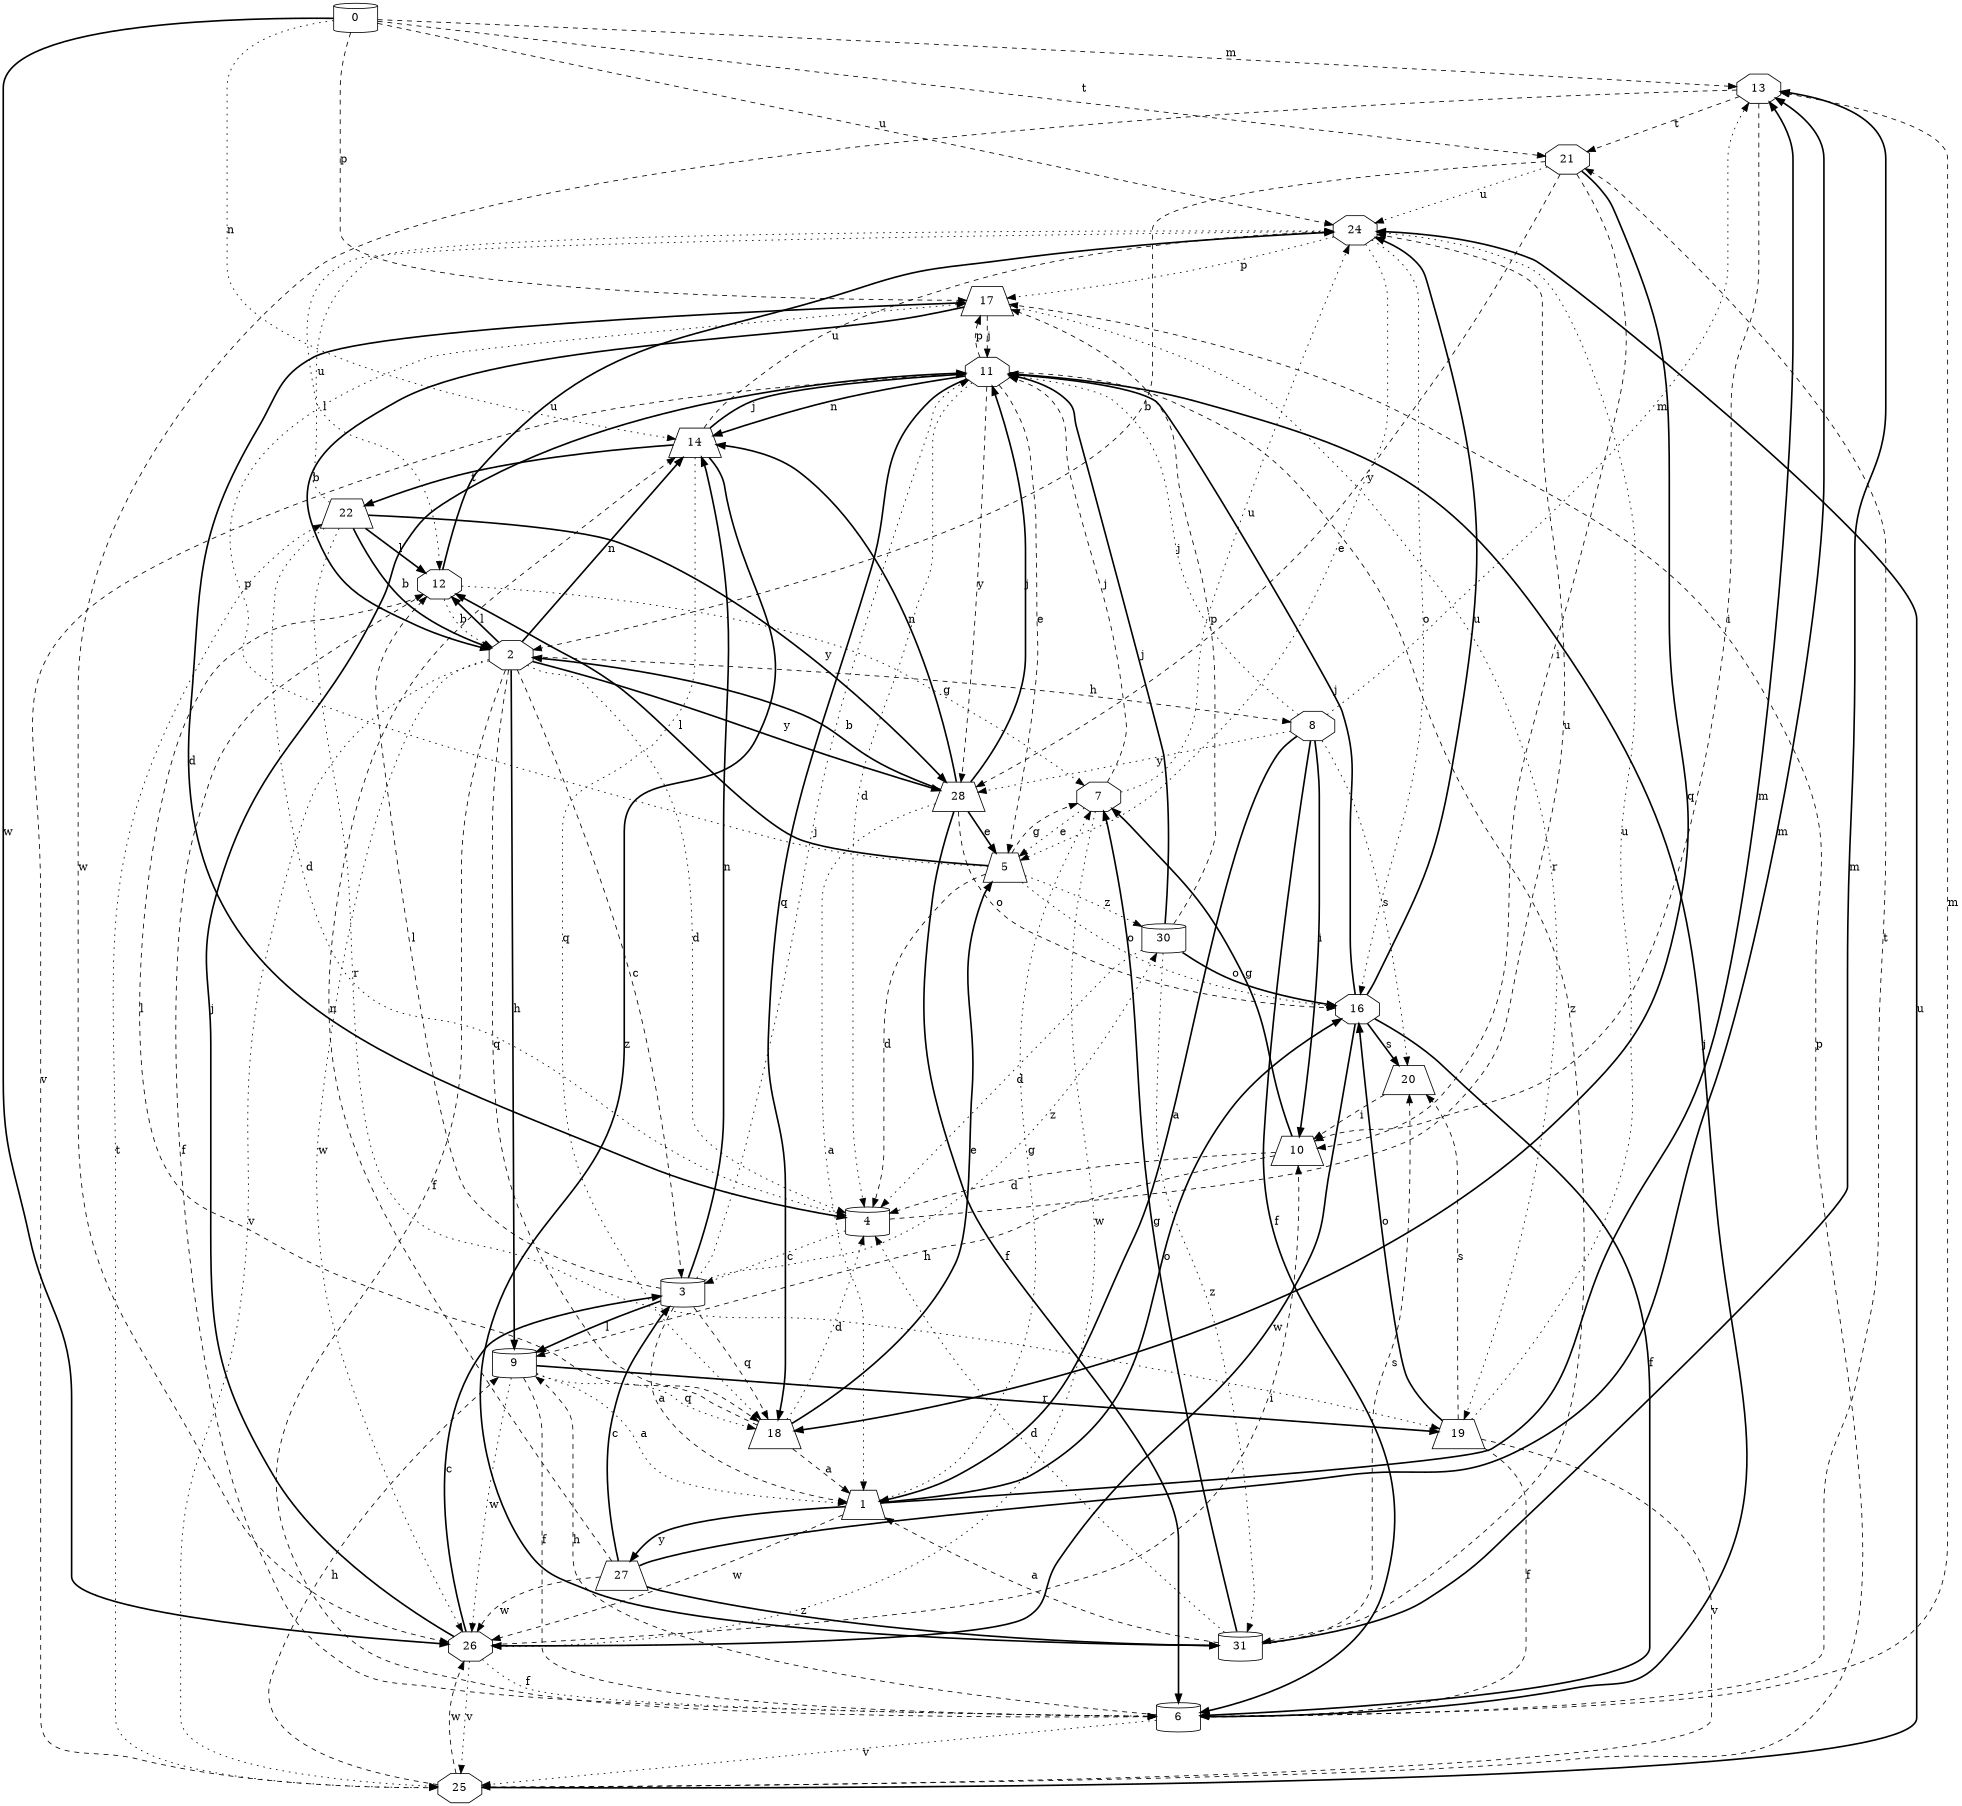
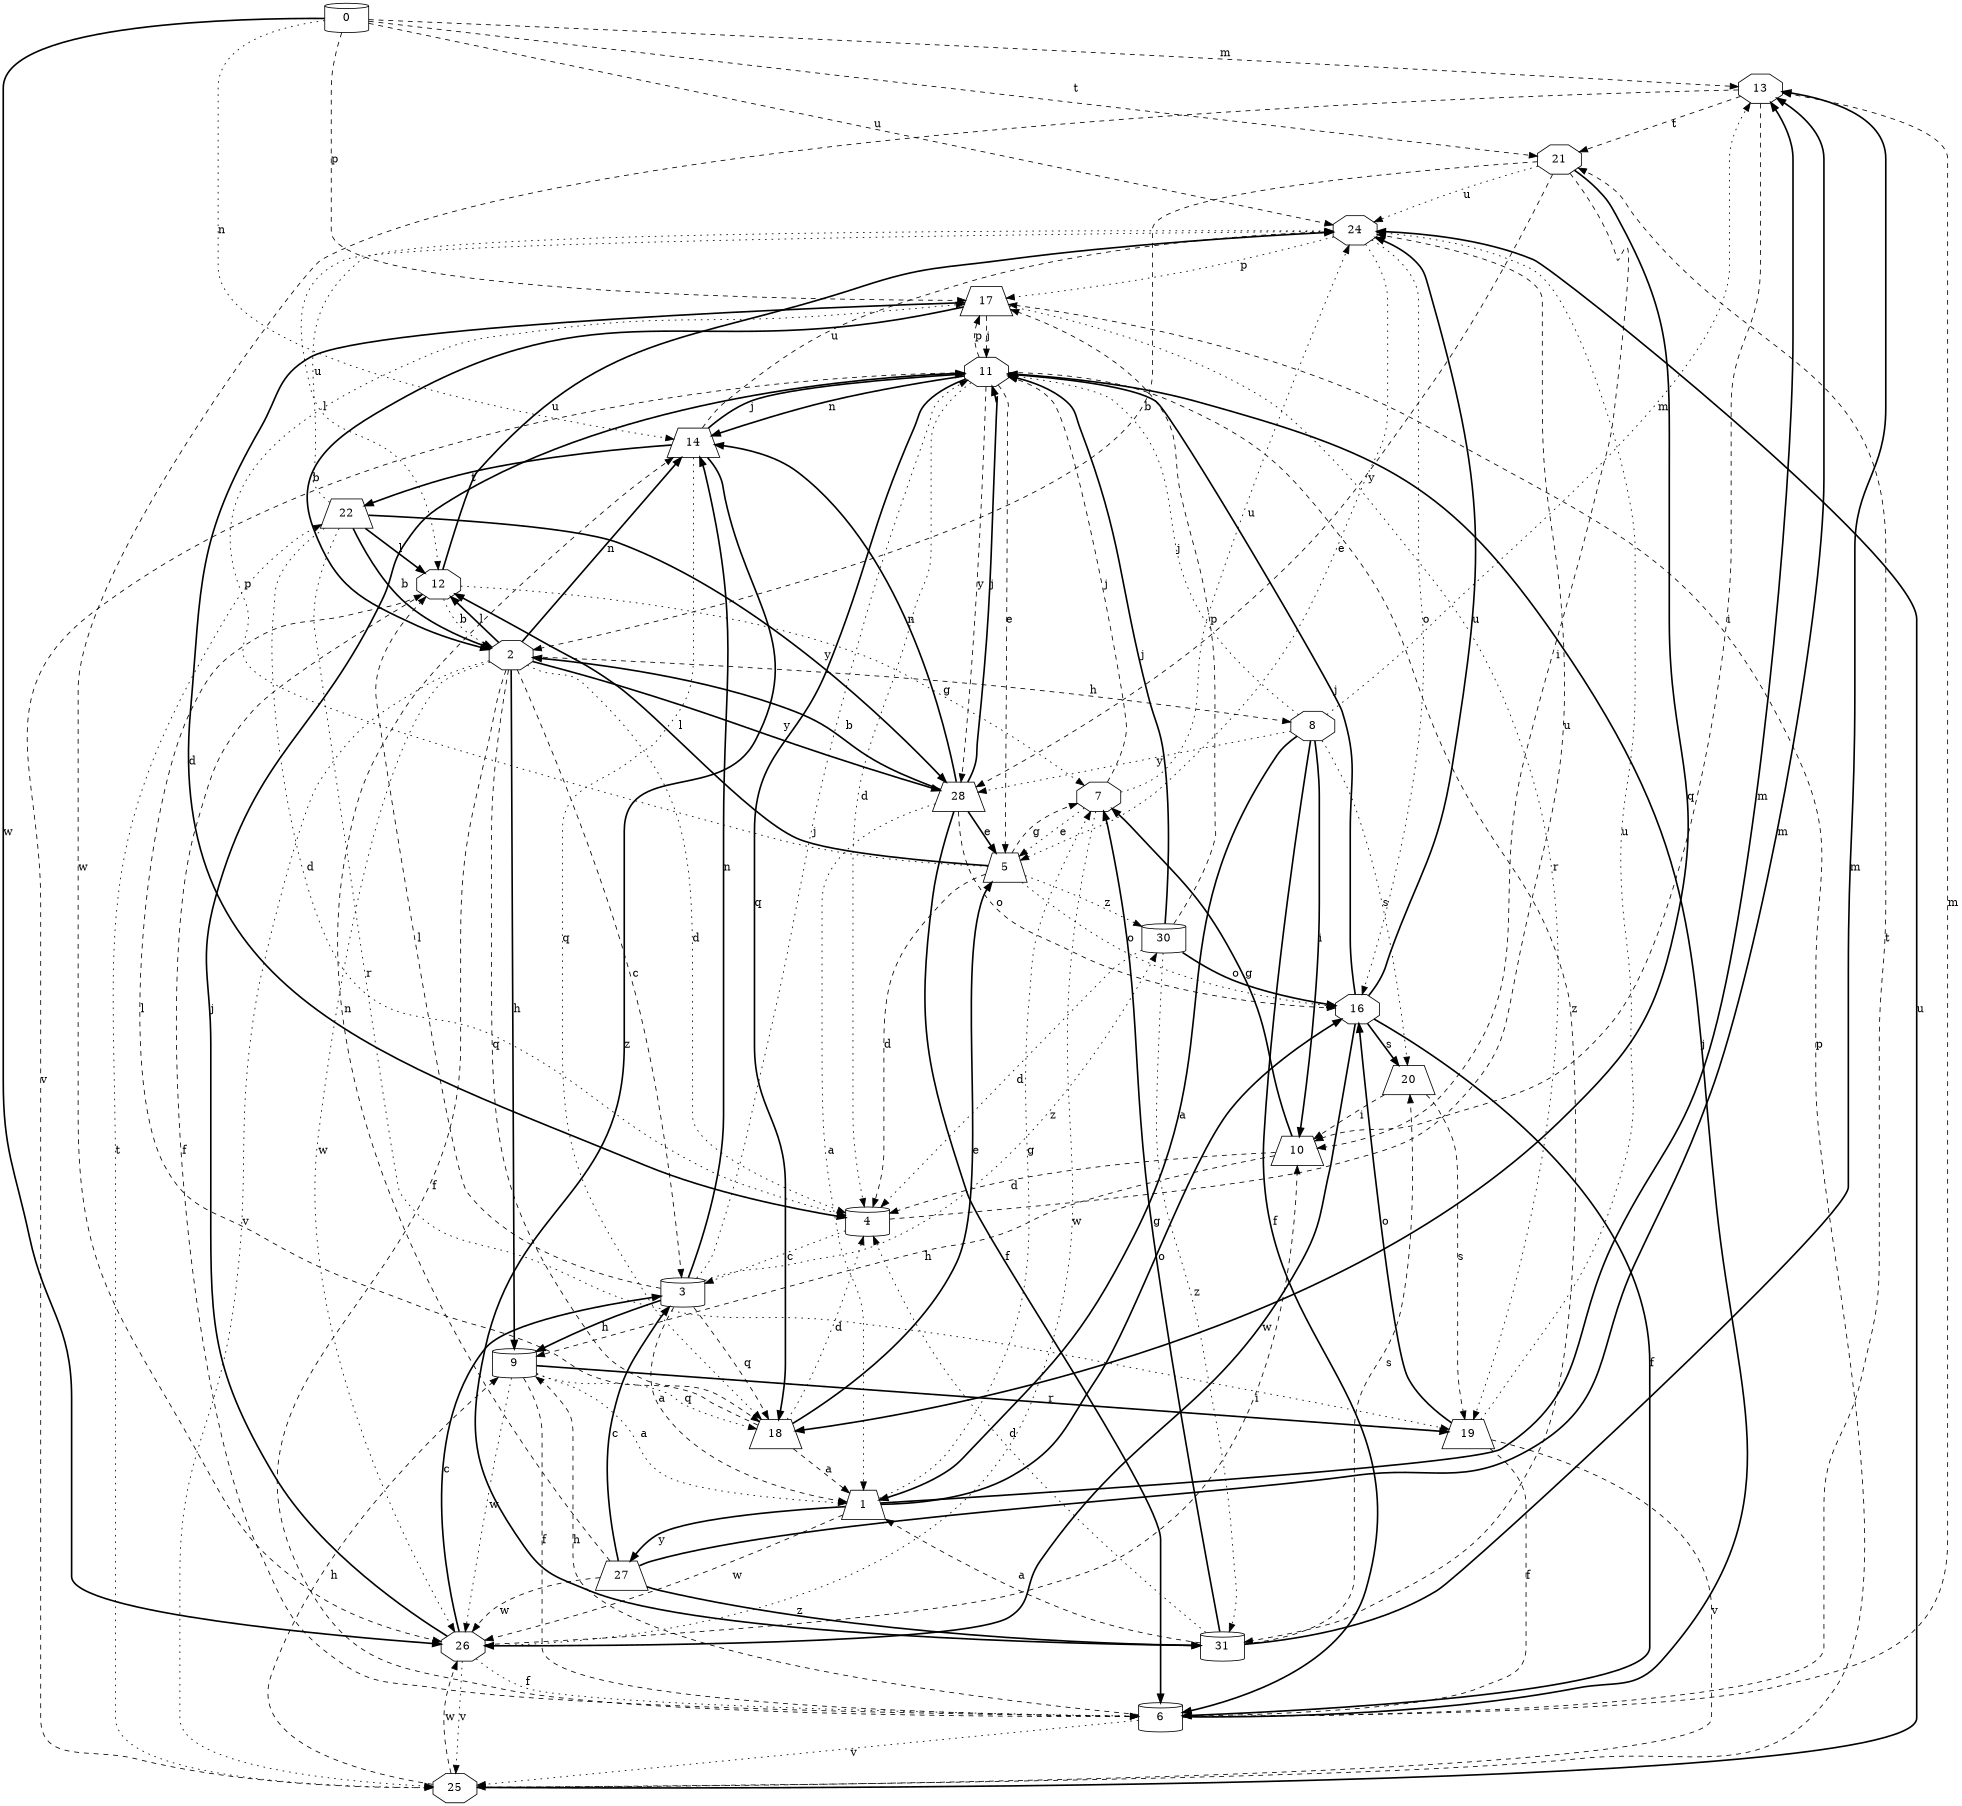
edge "19" -> "20": reversed
edge "3" -> "9": label "l" -> "h"
